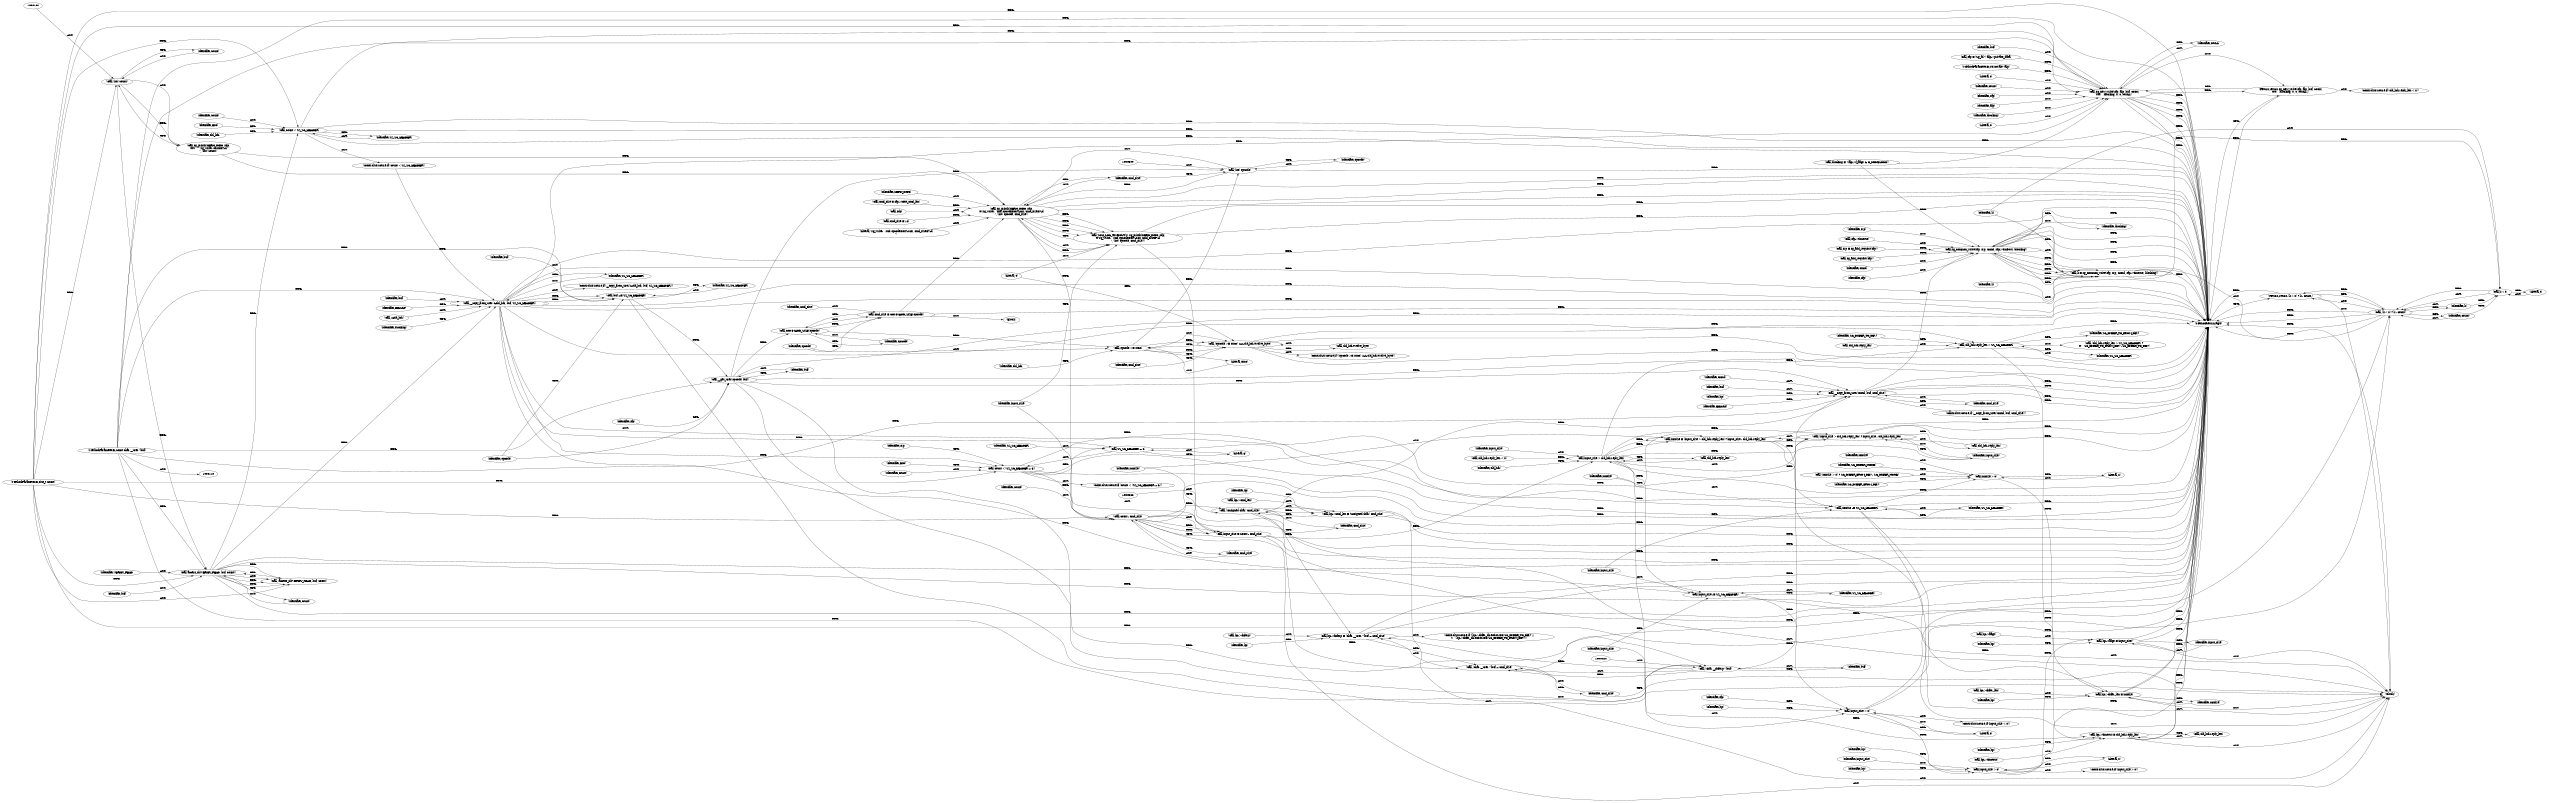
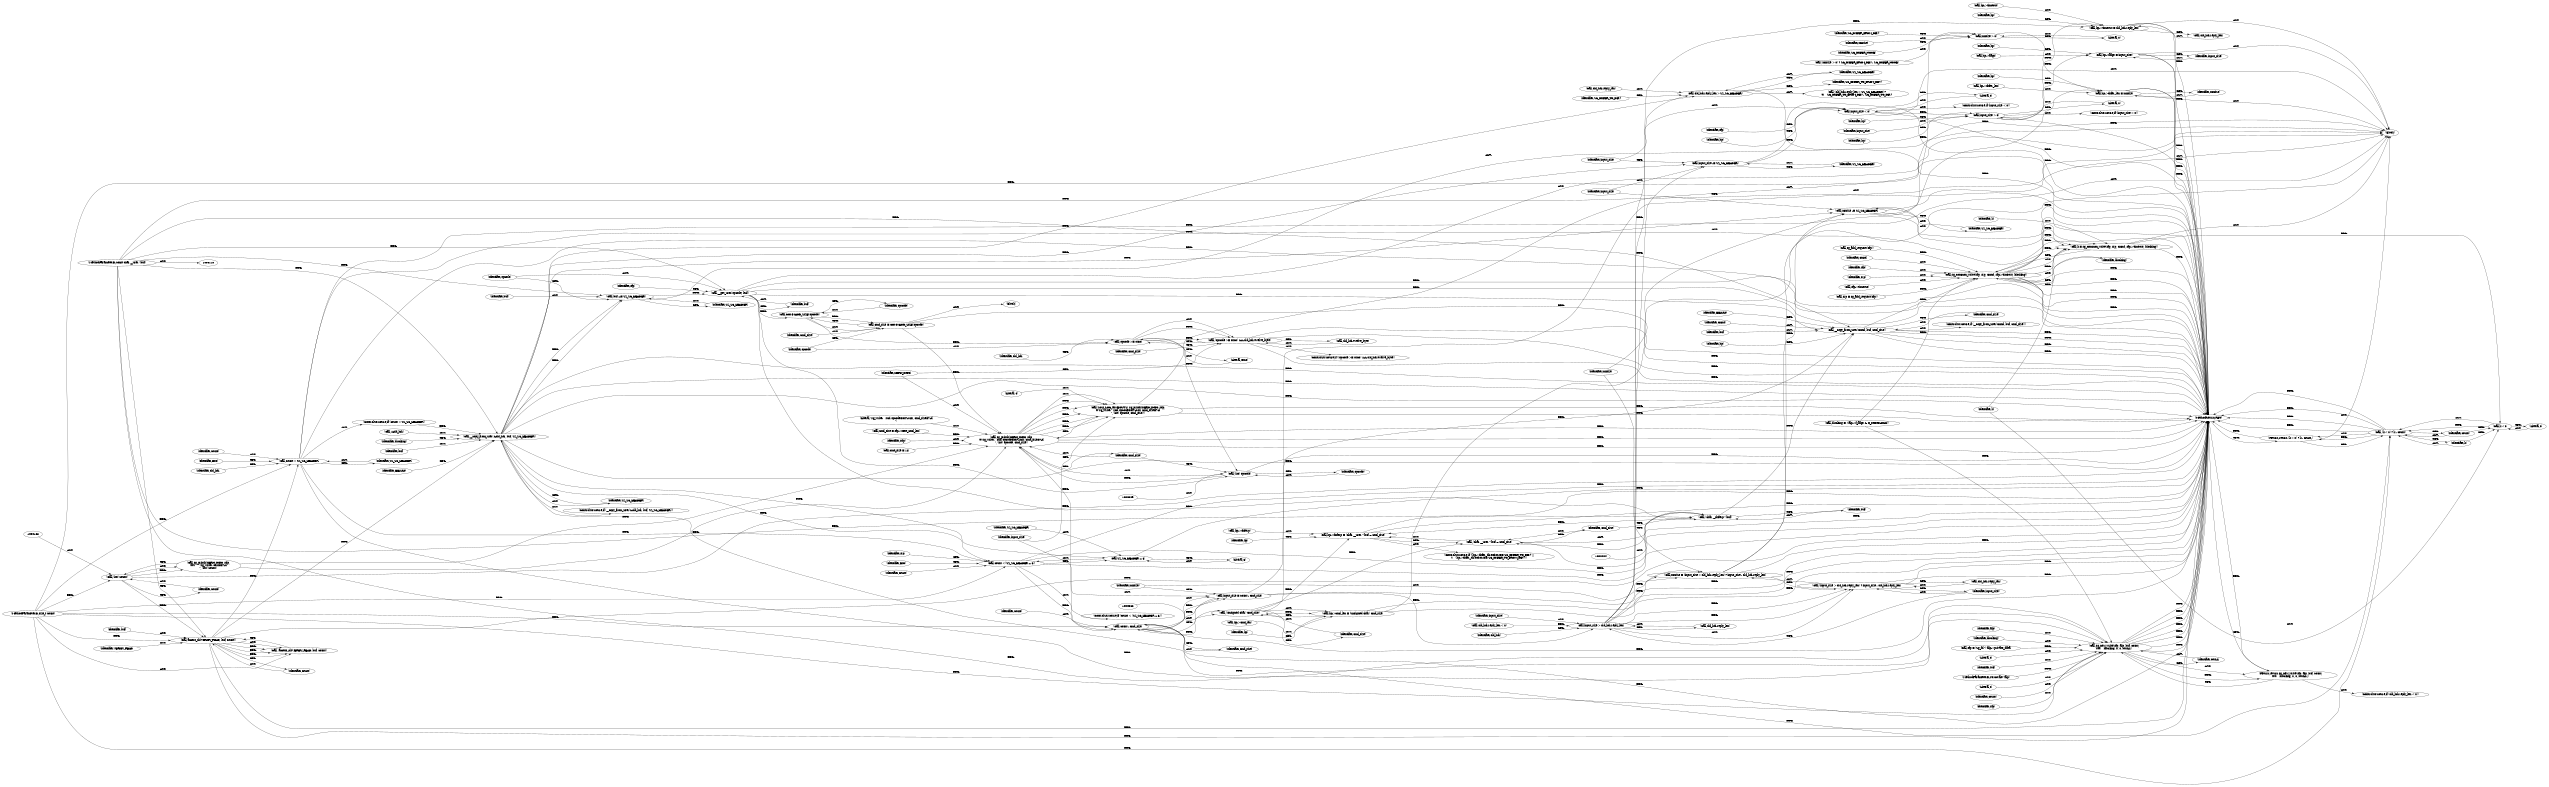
node "(Call,sdp)": label "(Call,sdp)" -> "(Identifier,sdp)"
edge "(Literal,4)" -> "(Call,(opcode >= 0xc0) && old_hdr.twelve_byte)": now "(Identifier,KERN_INFO)" -> "(Call,(opcode >= 0xc0) && old_hdr.twelve_byte)"
edge "(Call,(int) count)" -> "(MethodReturn,RET)": added, label "DDG:"
edge "(Call,count < SZ_SG_HEADER)" -> "(Call,count < (SZ_SG_HEADER + 6))": added, label "DDG:"
edge "(Call,old_hdr.reply_len > SZ_SG_HEADER)" -> "(Call,hp->timeout = old_hdr.reply_len)": now "(Call,input_size > 0)" -> "(Call,hp->timeout = old_hdr.reply_len)"
